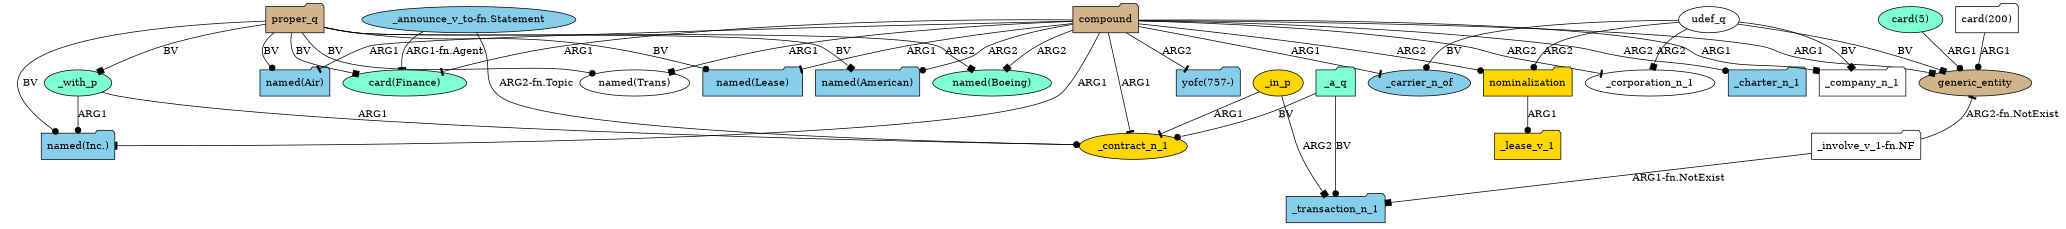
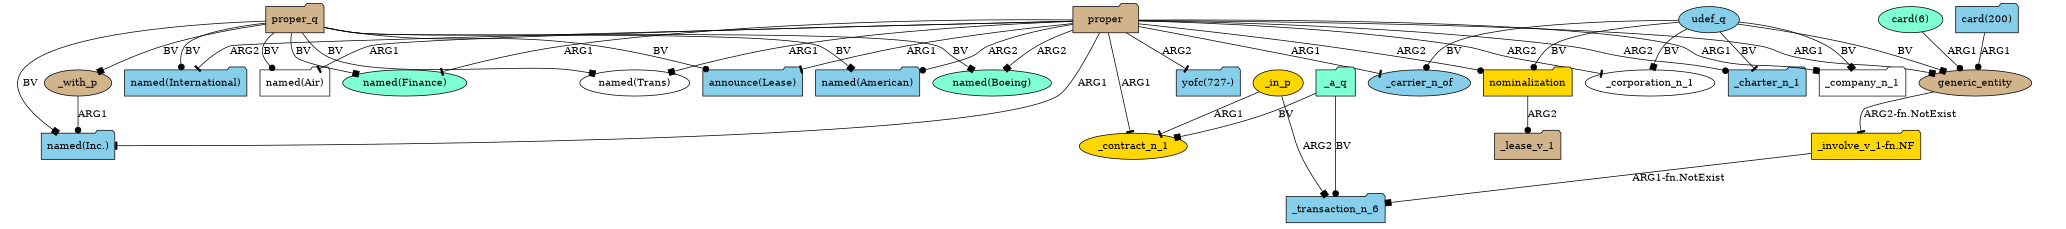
node "_announce_v_to-fn.Statement": removed
node "compound": label "compound" -> "proper"
node "udef_q": fillcolor white -> skyblue
node "card(5)": label "card(5)" -> "card(6)"
node "card(200)": fillcolor white -> skyblue
edge "proper_q" -> "named(Inc.)": arrowhead dot -> box
edge "udef_q" -> "_charter_n_1": added, label "BV"
edge "proper_q" -> "named(Boeing)": label "ARG2" -> "BV"
edge "udef_q" -> "nominalization": label "ARG2" -> "BV"
edge "udef_q" -> "_corporation_n_1": label "ARG2" -> "BV"
edge "proper_q" -> "named(Trans)": arrowhead dot -> box
node "_with_p": fillcolor aquamarine -> tan
node "named(International)": added
node "named(Air)": fillcolor skyblue -> white
node "card(Finance)": label "card(Finance)" -> "named(Finance)"
node "named(Lease)": label "named(Lease)" -> "announce(Lease)"
node "yofc(757-)": label "yofc(757-)" -> "yofc(727-)"
edge "nominalization" -> "_lease_v_1": label "ARG1" -> "ARG2"
edge "_a_q" -> "_contract_n_1": arrowhead dot -> box
edge "_involve_v_1-fn.NF" -> "generic_entity": reversed
edge "_with_p" -> "_contract_n_1": removed, label "ARG1"
node "_lease_v_1": fillcolor gold -> tan
node "_involve_v_1-fn.NF": fillcolor white -> gold
node "_transaction_n_1": label "_transaction_n_1" -> "_transaction_n_6"
